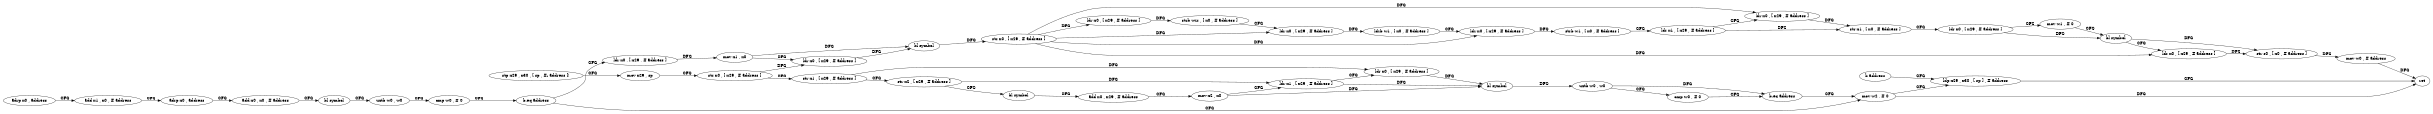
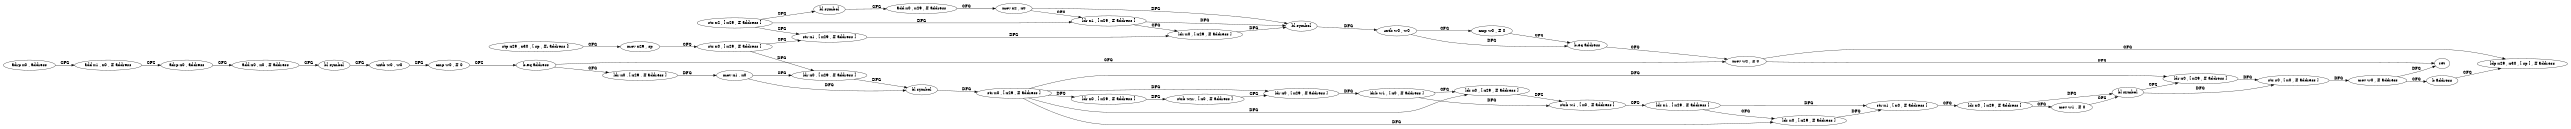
edge "str x1 , [ x29 , # address ]" -> "str x2 , [ x29 , # address ]": reversed
edge "ldp x29 , x30 , [ sp ] , # address" -> "ret": removed, label "CFG"
edge "mov w0 , # address" -> "b address": added, label "CFG"
edge "ldrb w1 , [ x0 , # address ]" -> "strb w1 , [ x0 , # address ]": added, label "DFG"
